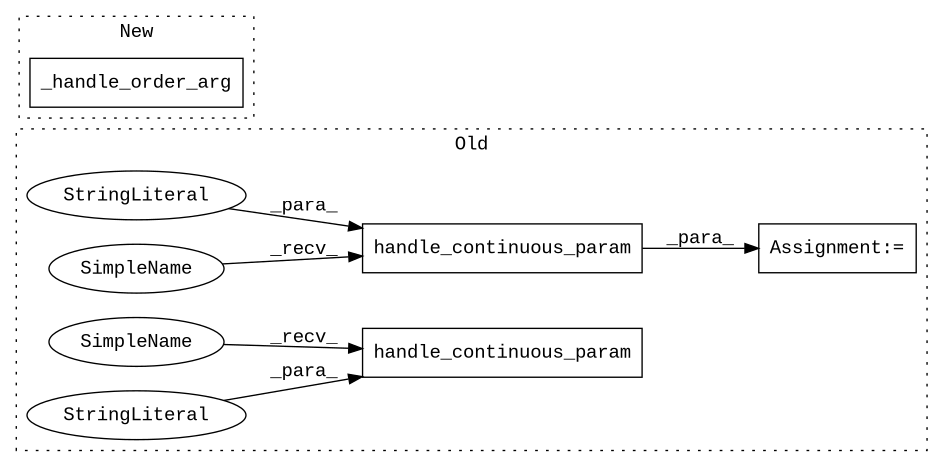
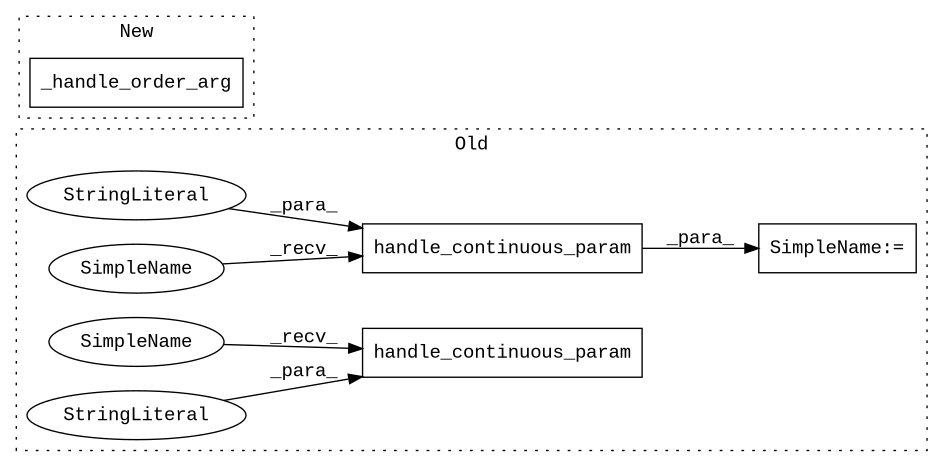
node "Assignment:=": label "Assignment:=" -> "SimpleName:="
